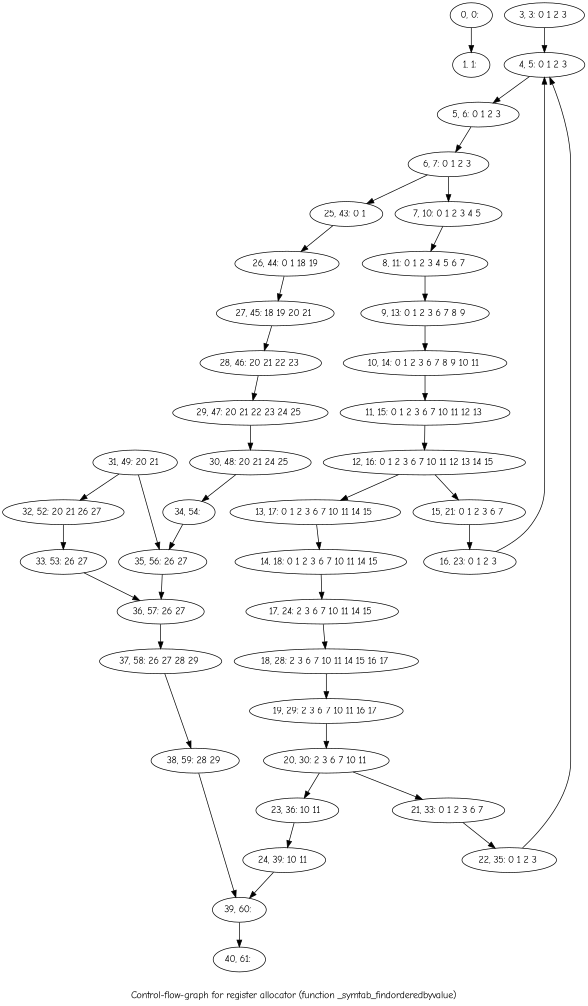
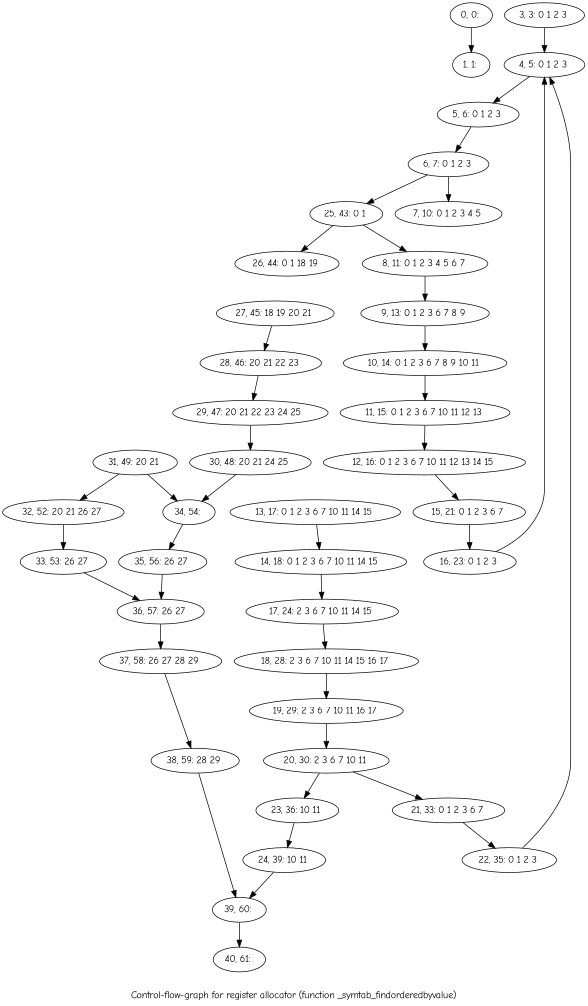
edge "7, 10: 0 1 2 3 4 5" -> "8, 11: 0 1 2 3 4 5 6 7": now "25, 43: 0 1" -> "8, 11: 0 1 2 3 4 5 6 7"
edge "26, 44: 0 1 18 19" -> "27, 45: 18 19 20 21": removed
edge "12, 16: 0 1 2 3 6 7 10 11 12 13 14 15" -> "13, 17: 0 1 2 3 6 7 10 11 14 15": removed
edge "31, 49: 20 21" -> "35, 56: 26 27": now "31, 49: 20 21" -> "34, 54:"
